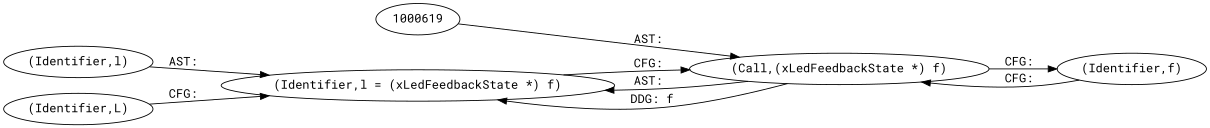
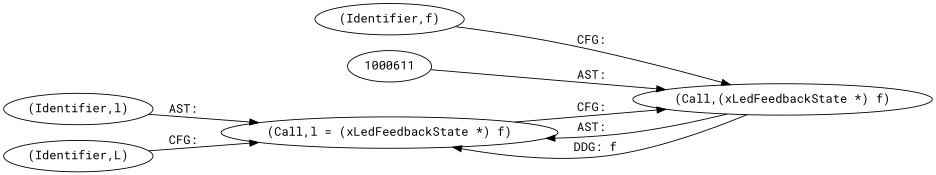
node "1000619": label "1000619" -> "1000611"
edge "(Call,(xLedFeedbackState *) f)" -> "(Identifier,f)": removed, label "CFG:"
node "(Identifier,l = (xLedFeedbackState *) f)": label "(Identifier,l = (xLedFeedbackState *) f)" -> "(Call,l = (xLedFeedbackState *) f)"
